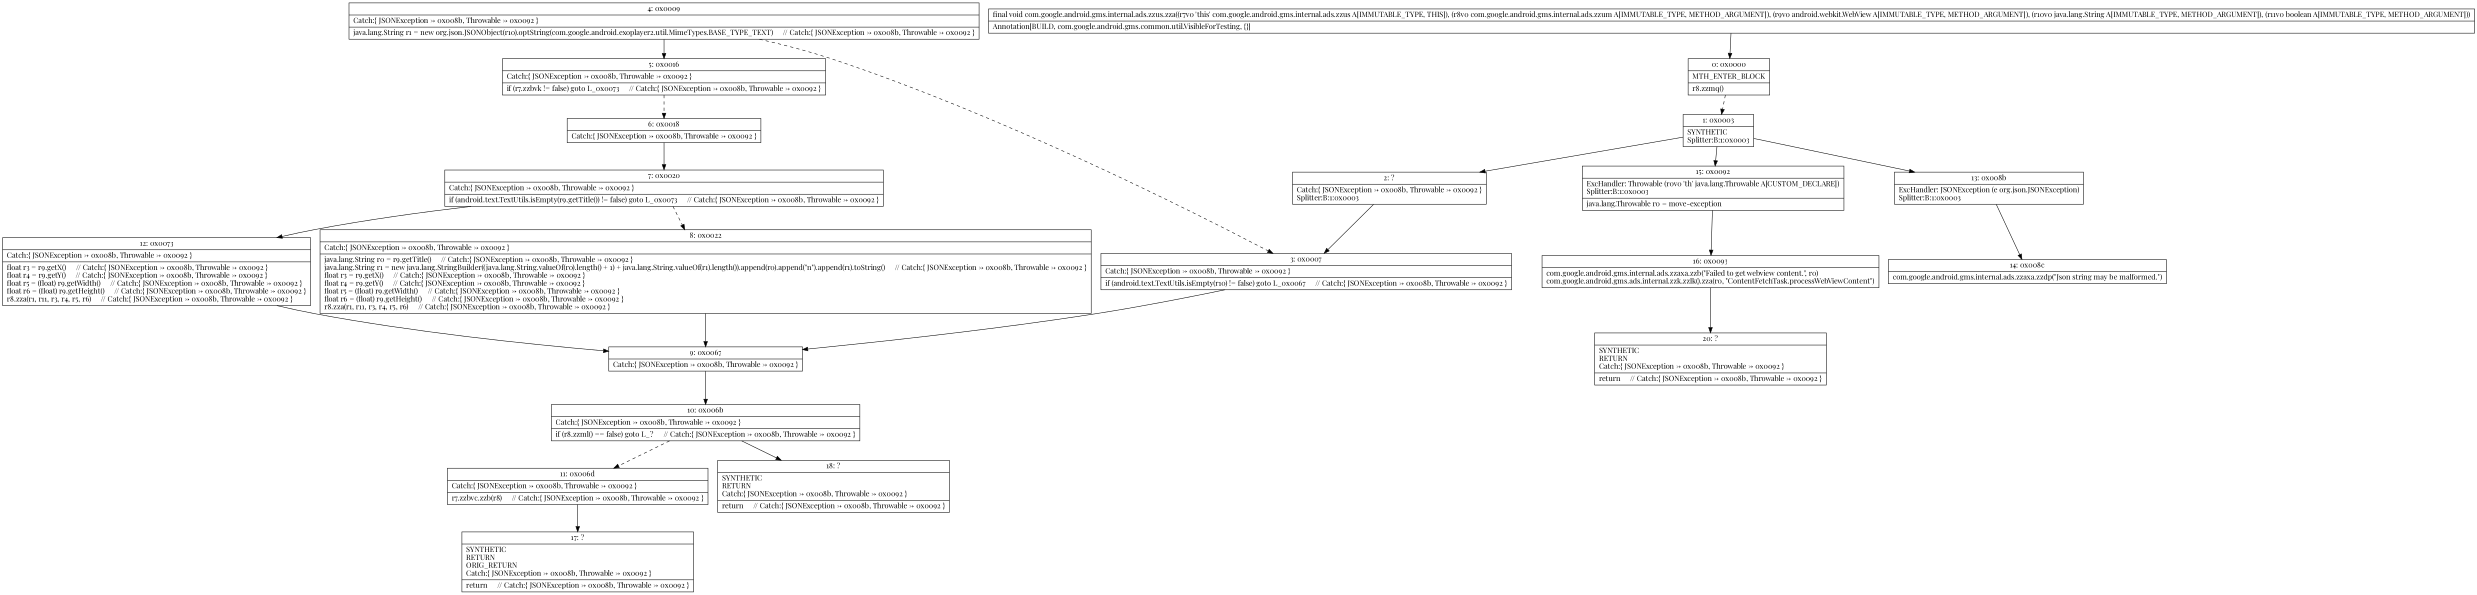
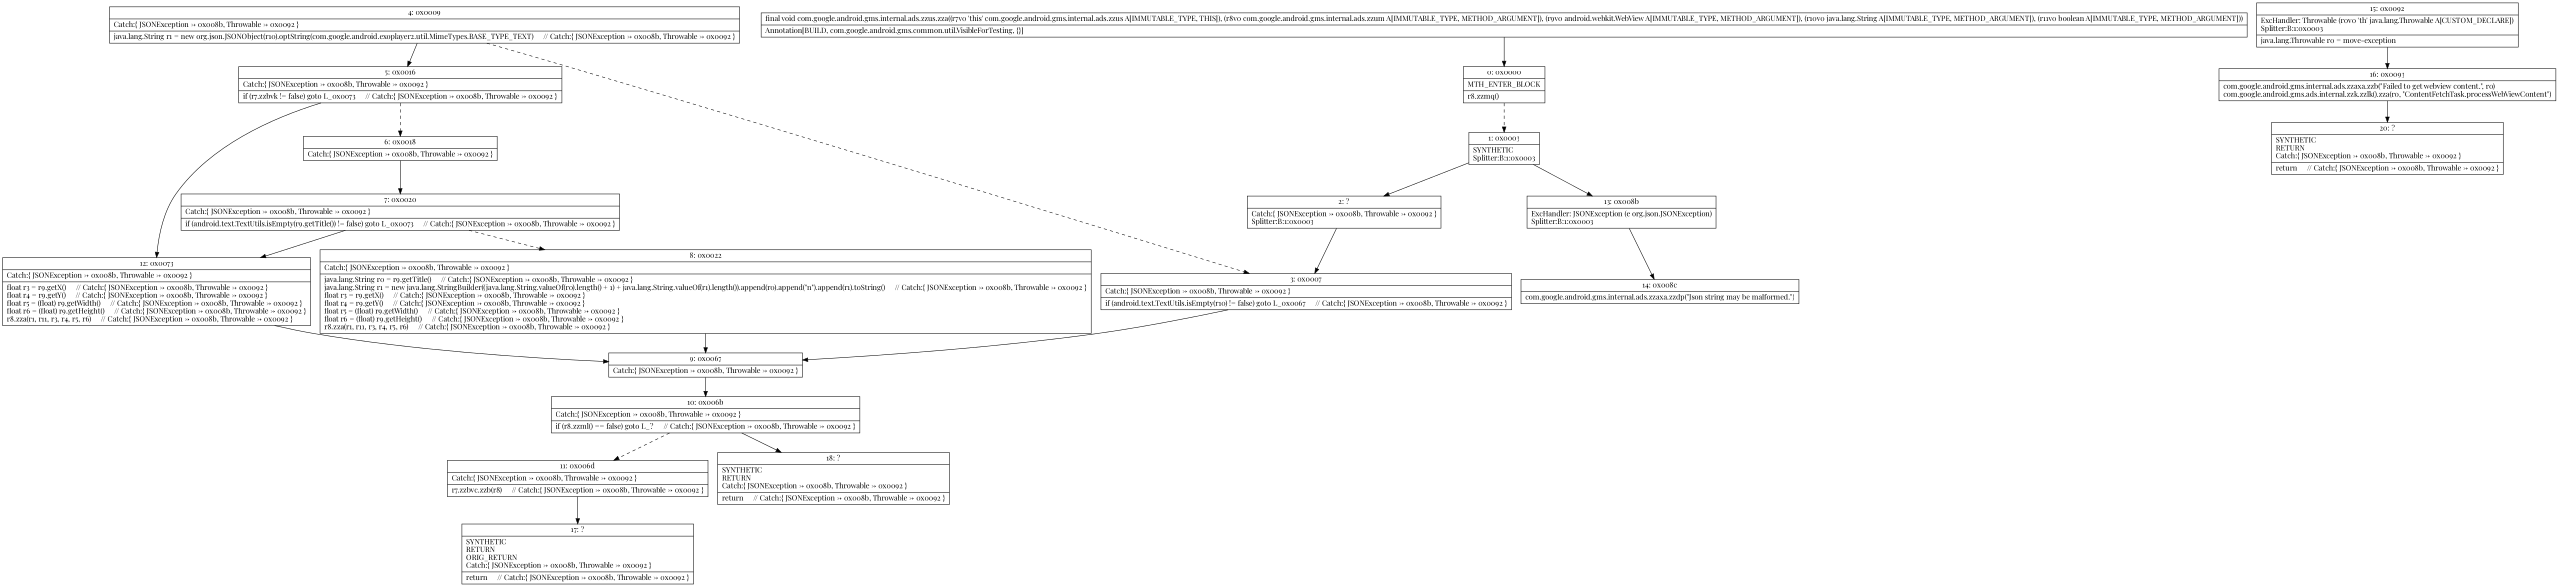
edge "5: 0x0016" -> "12: 0x0073": added
edge "1: 0x0003" -> "15: 0x0092": removed
